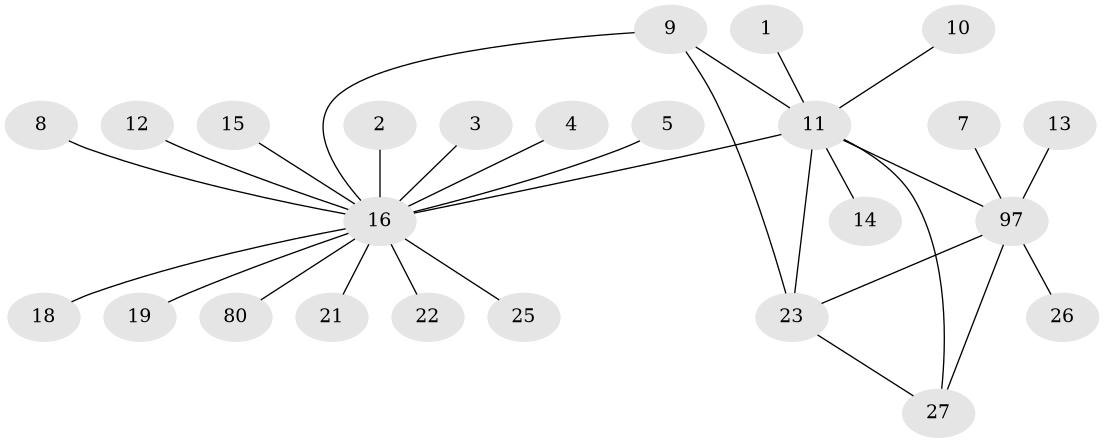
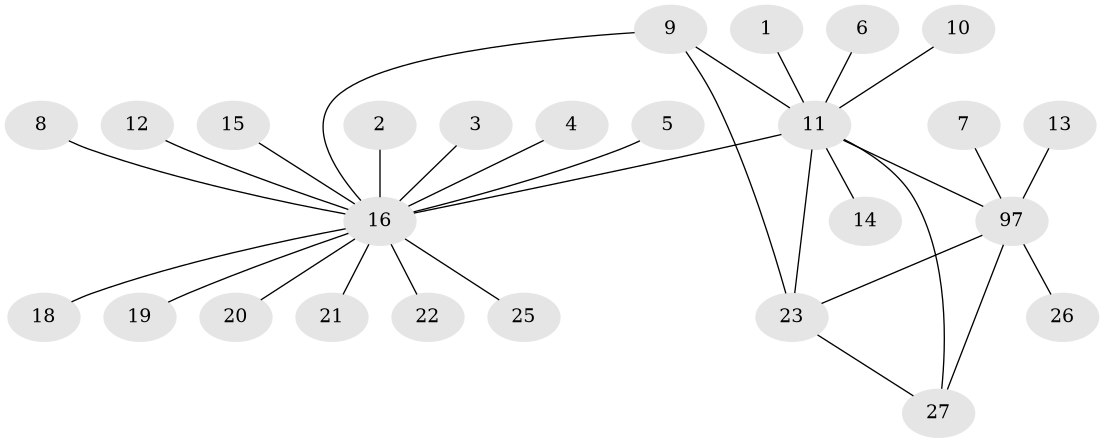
node "6": added
node "80": label "80" -> "20"
